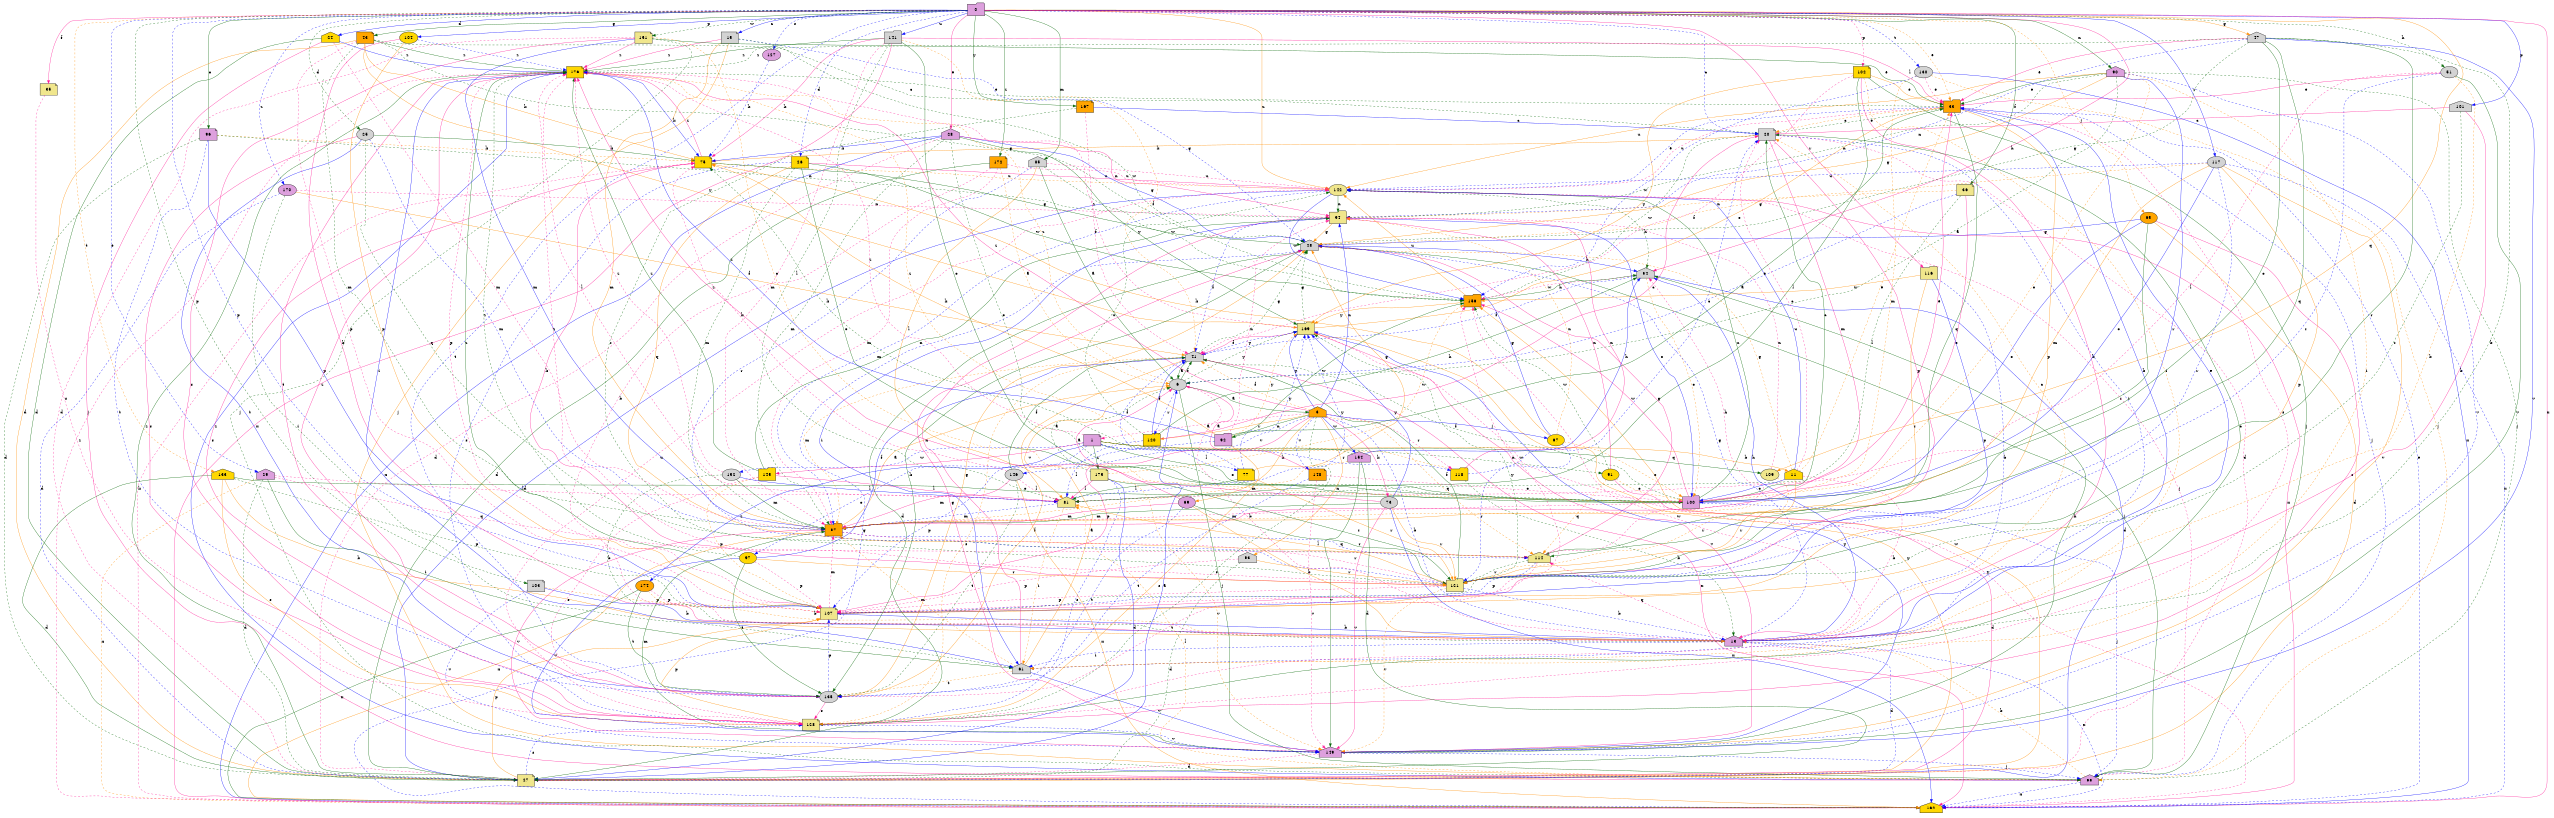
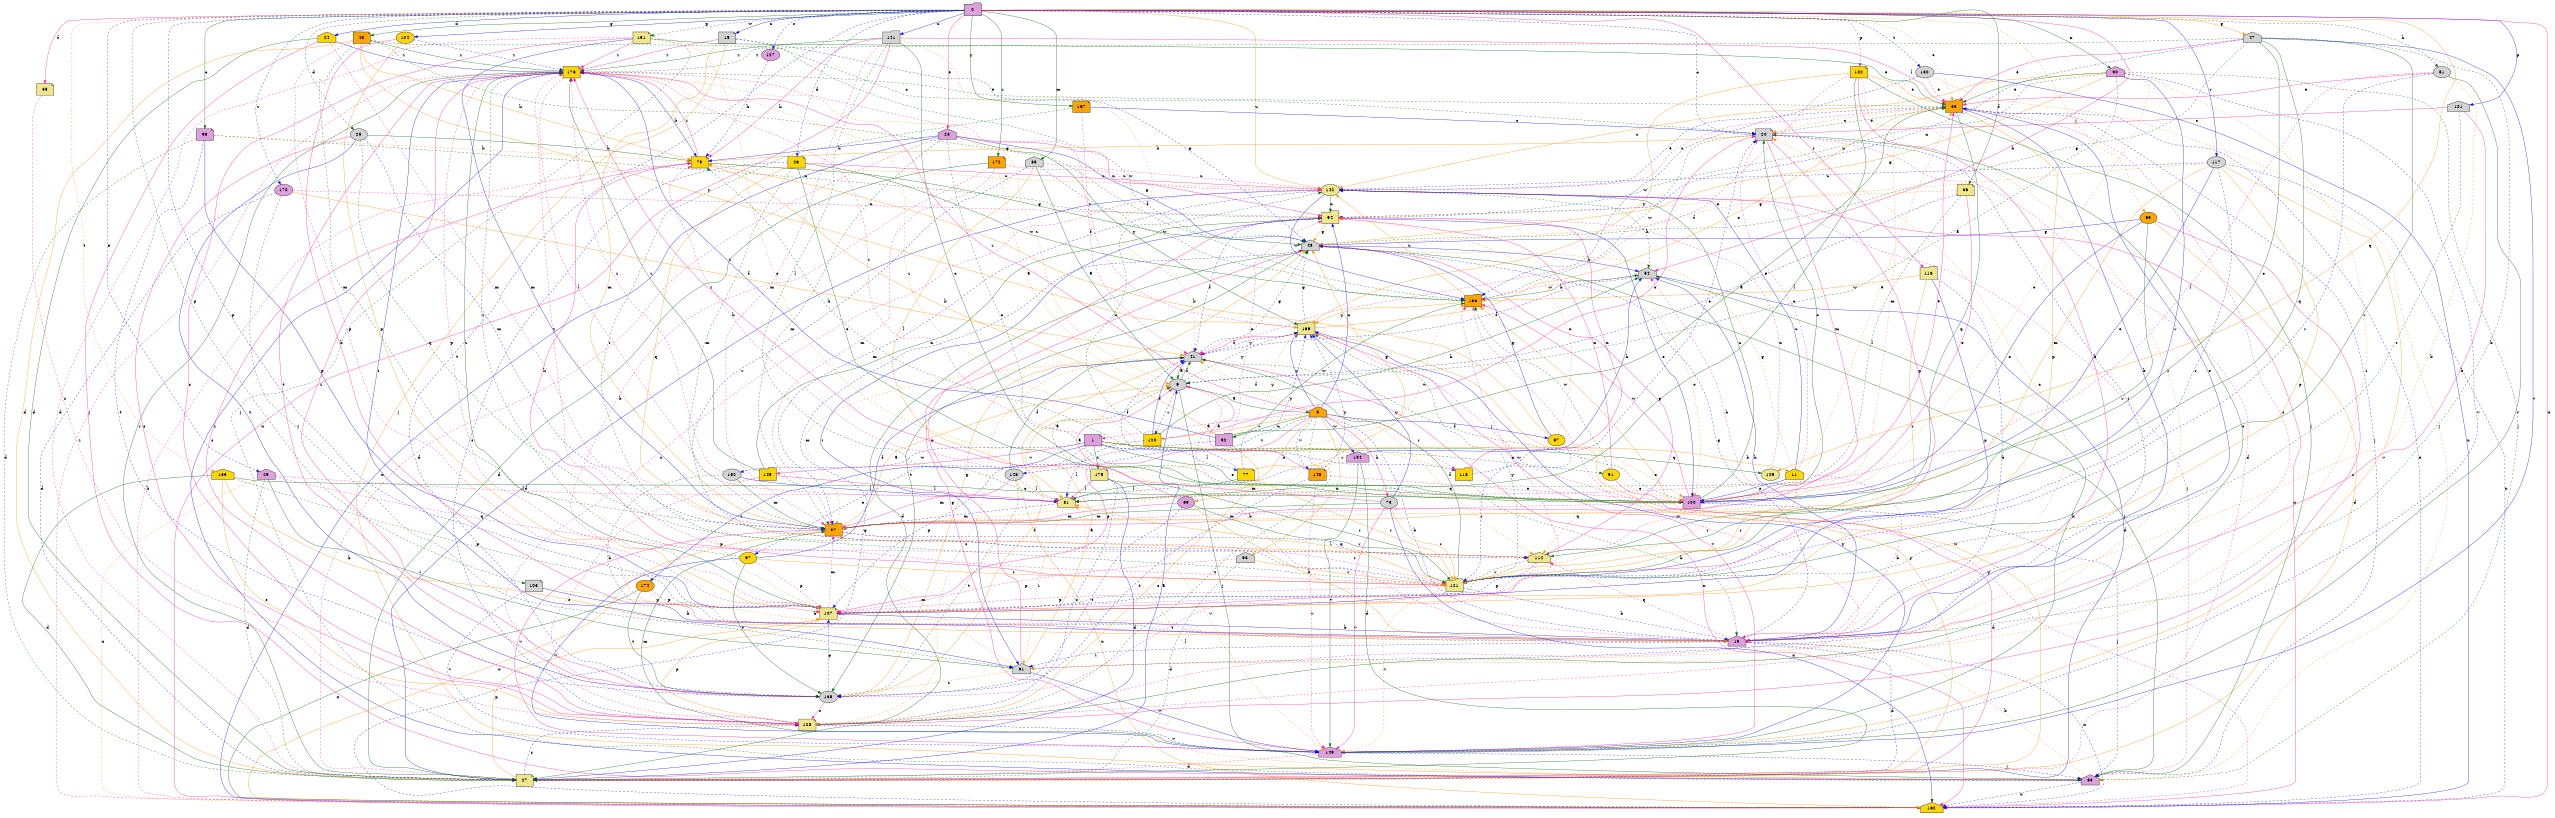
edge "48" -> "135": label "k" -> "t"
